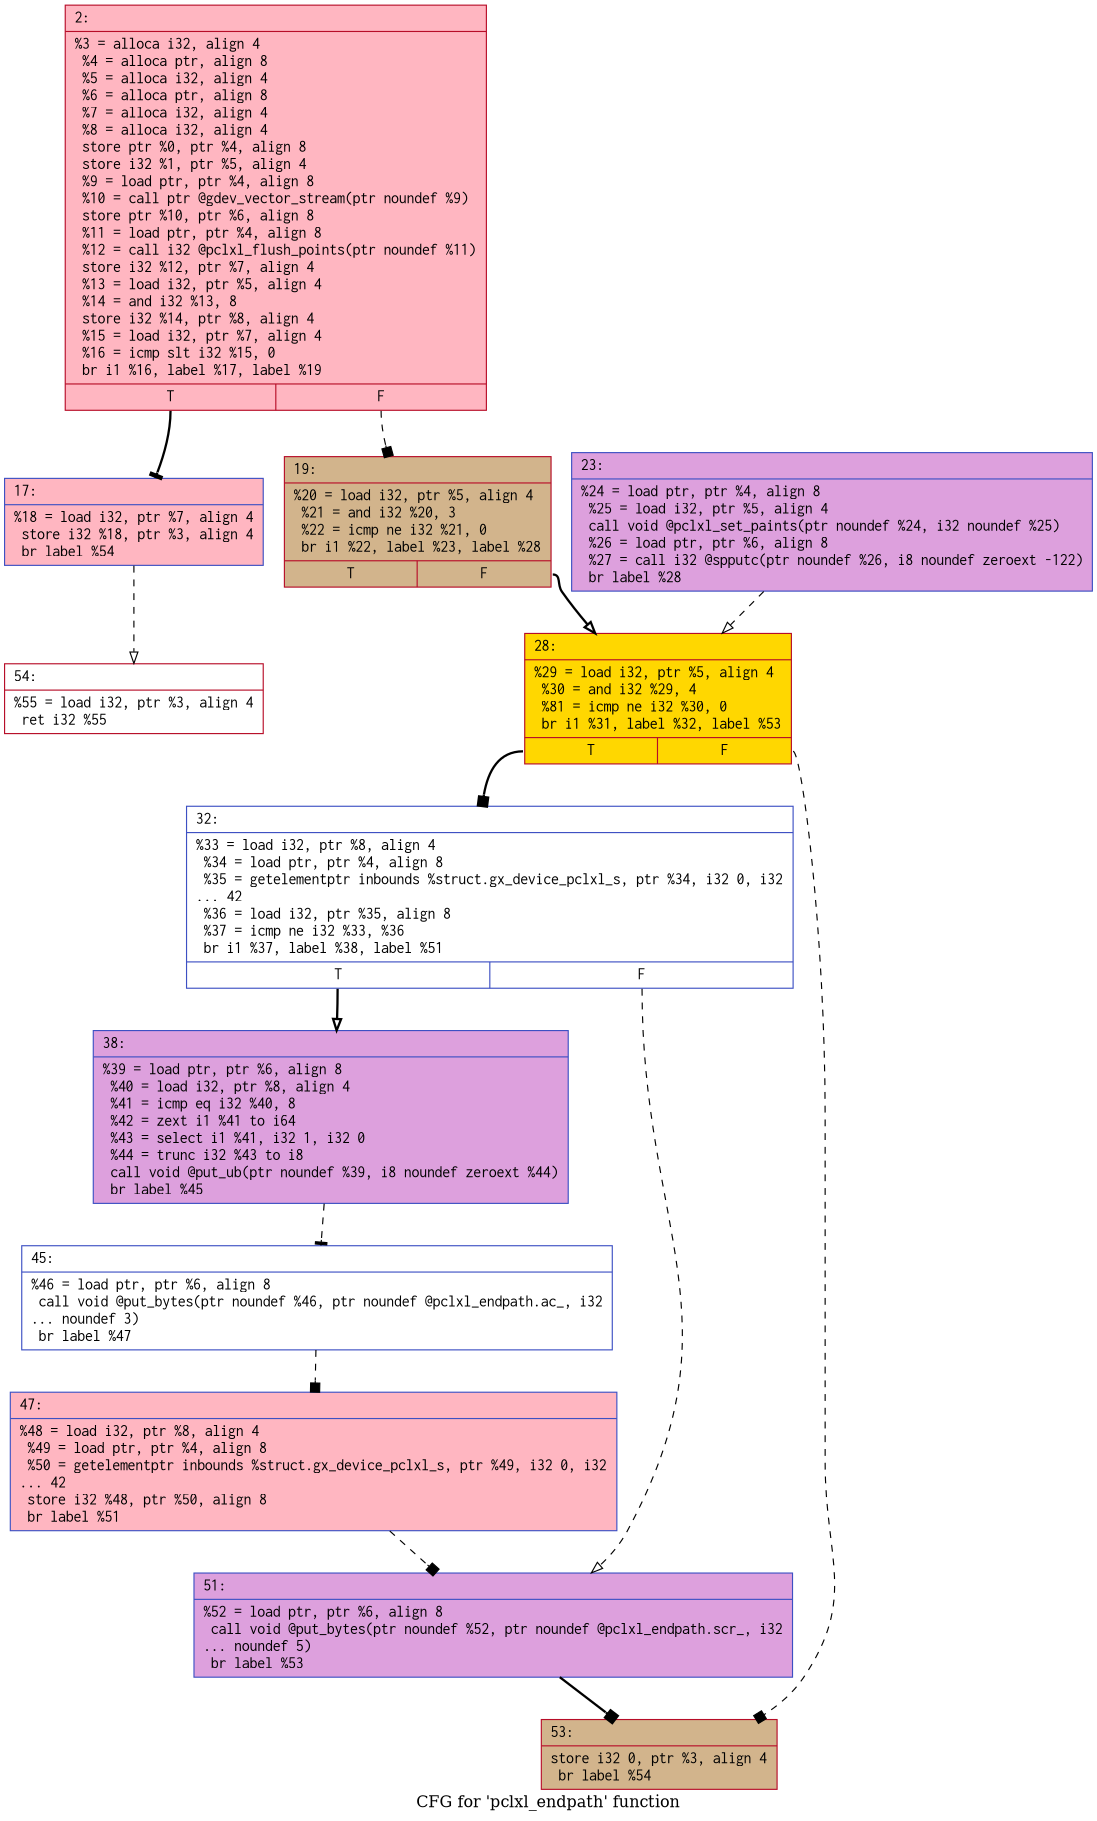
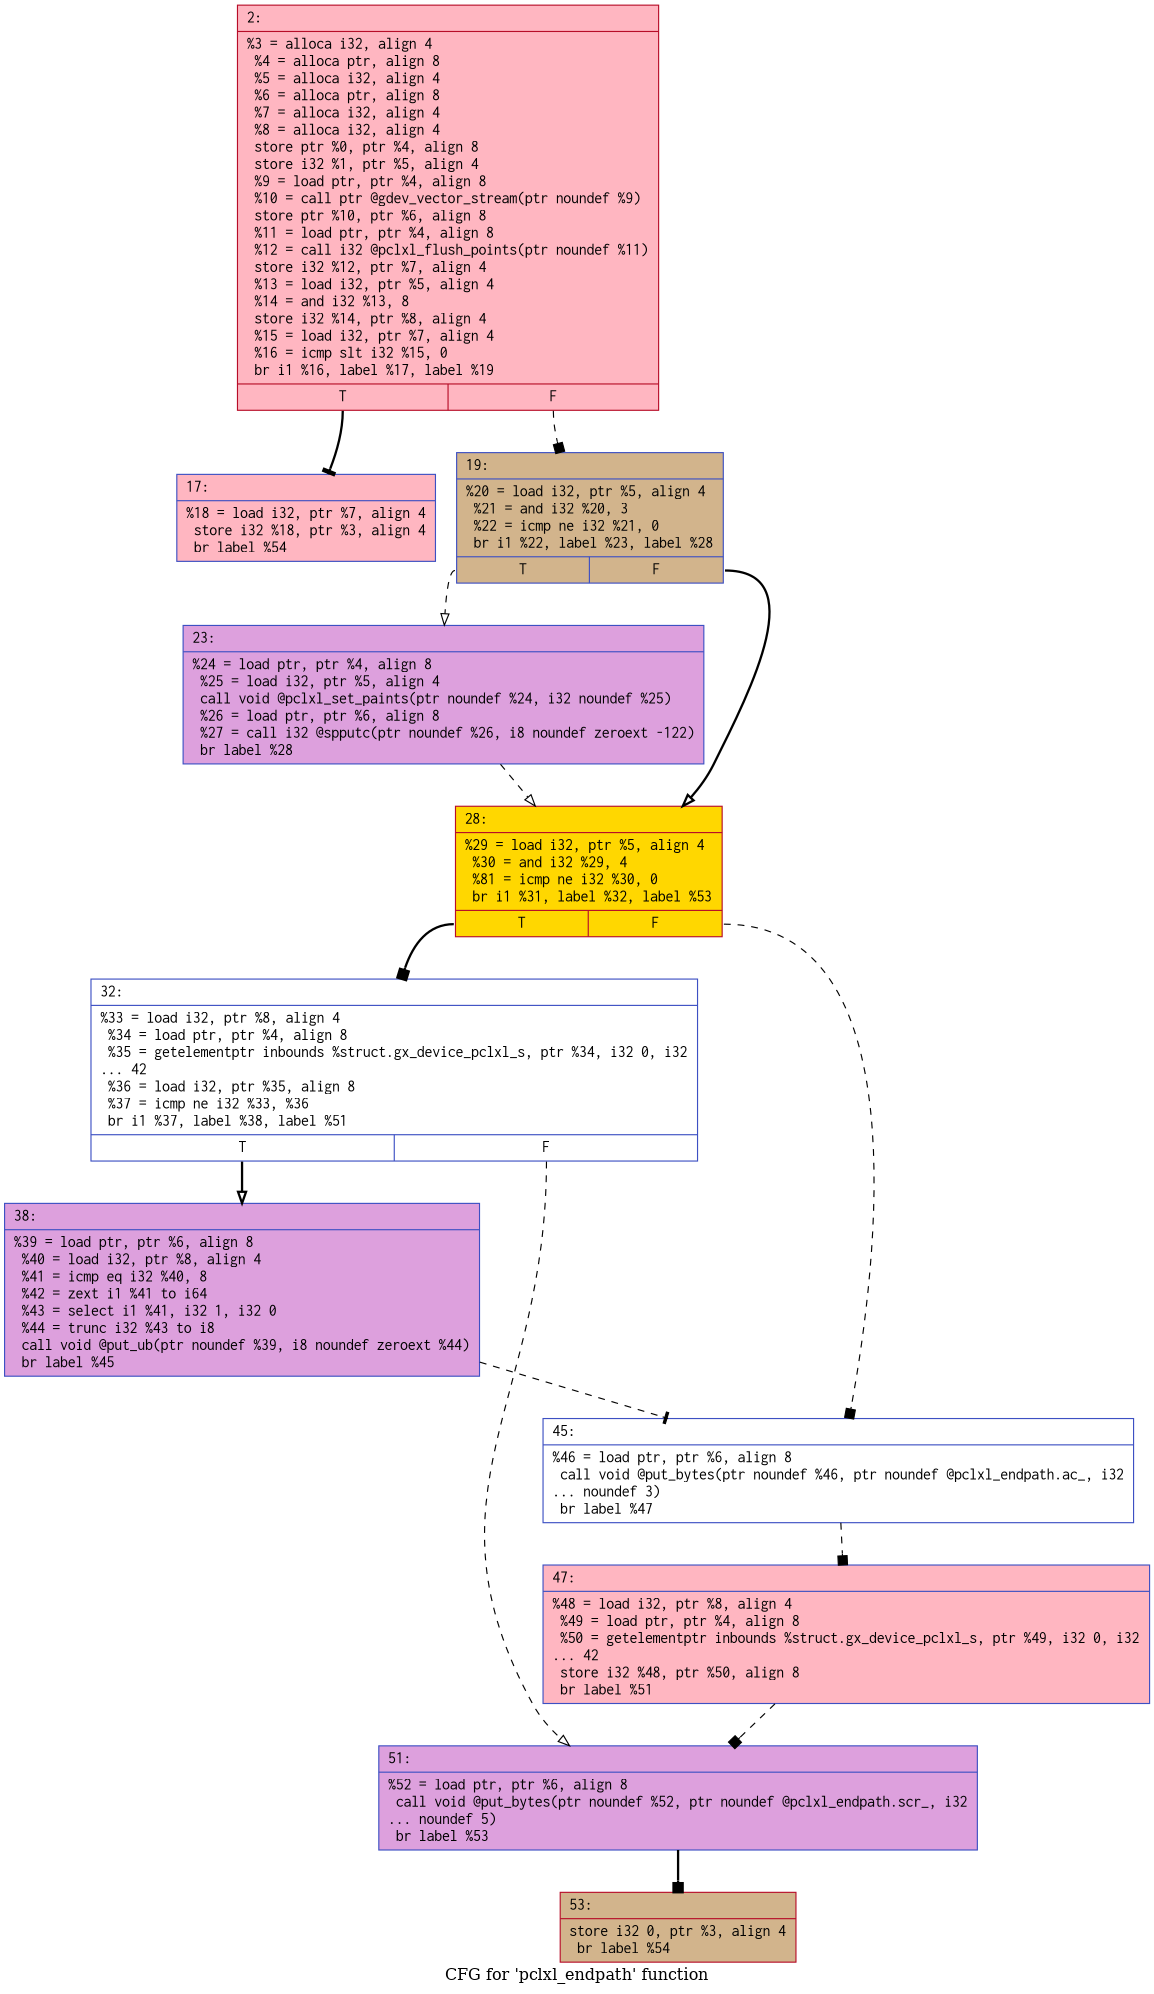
node "19:": color #b70d28ff -> #3d50c3ff
edge "19:" -> "23:": added
node "54:": removed
edge "28:" -> "53:": now "28:" -> "45:"
